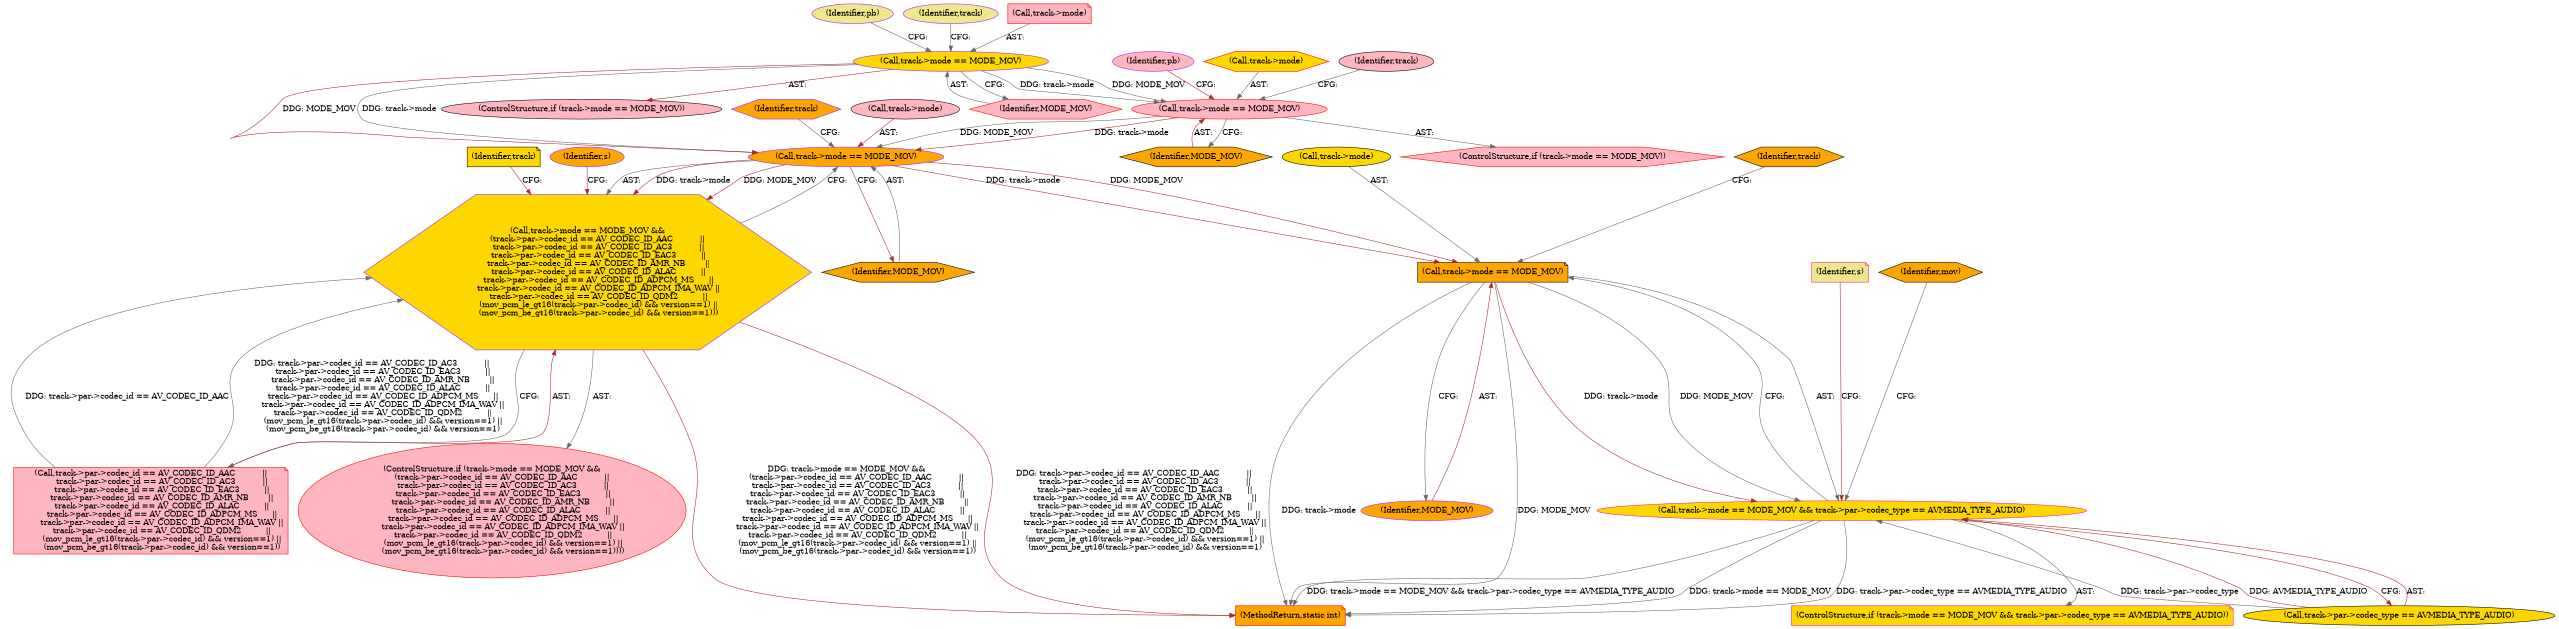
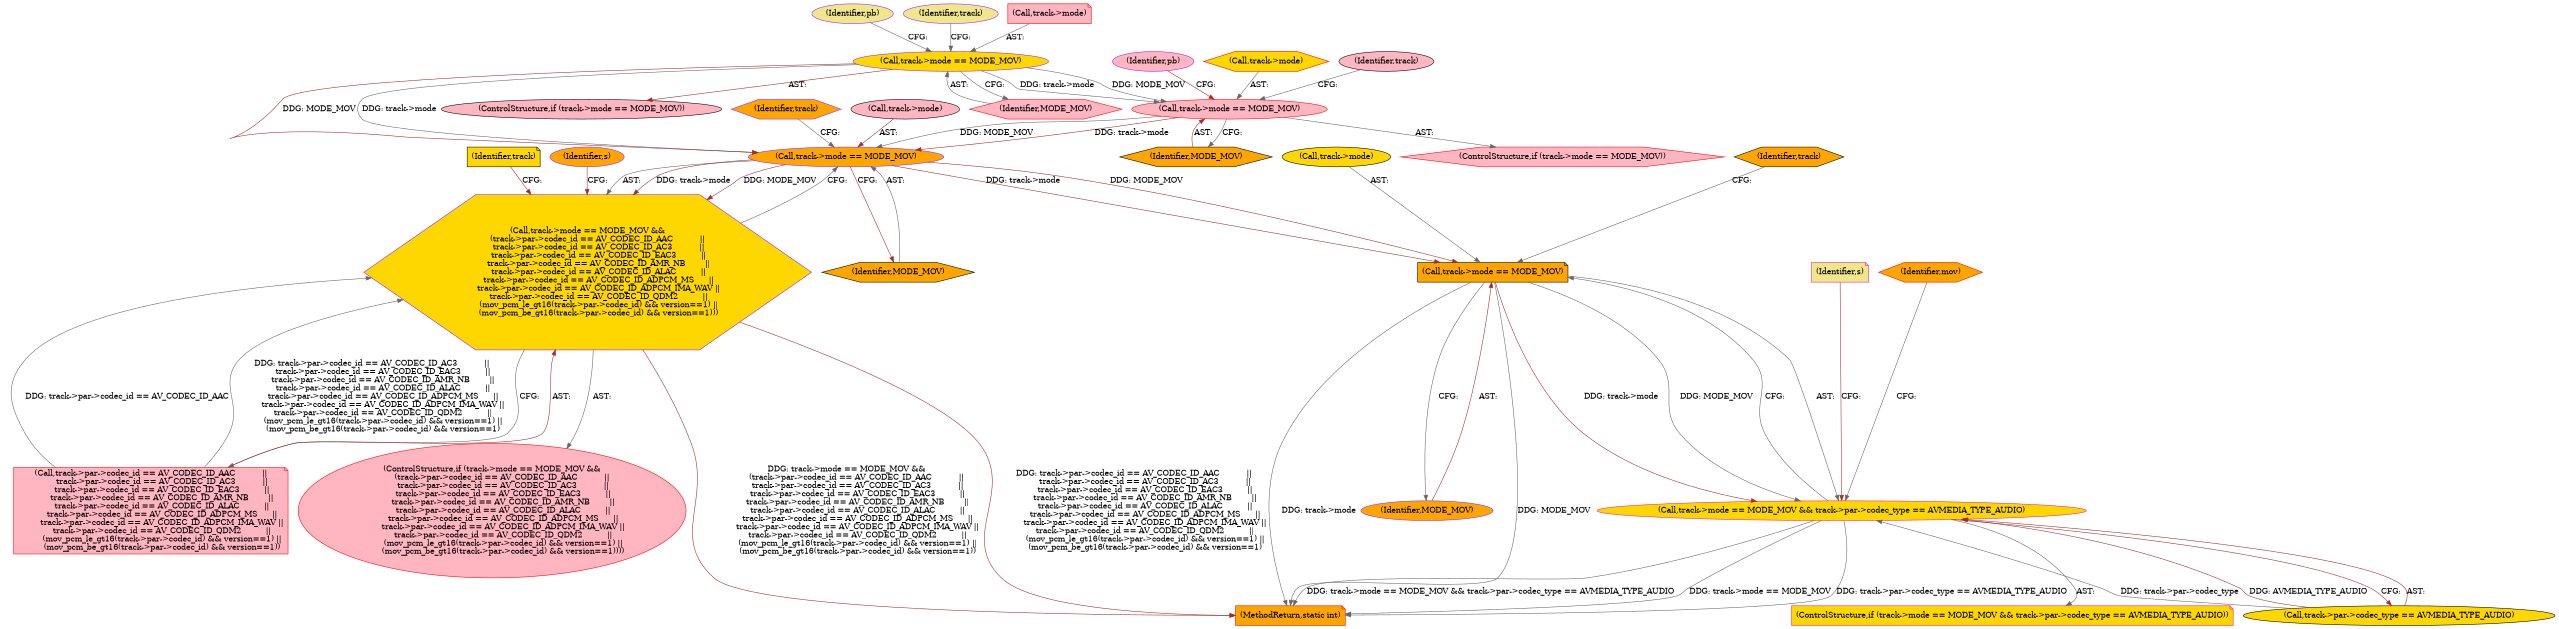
node "(Identifier,mov)": color black -> red
